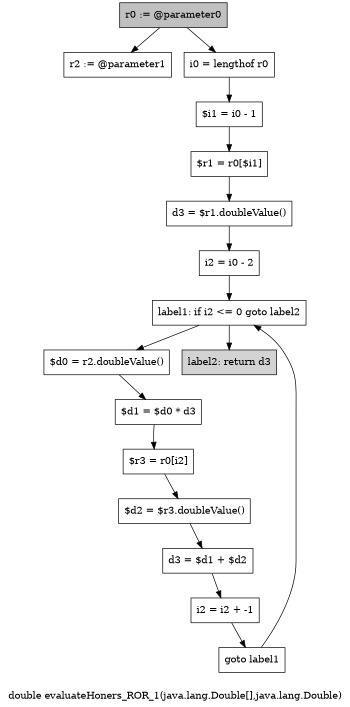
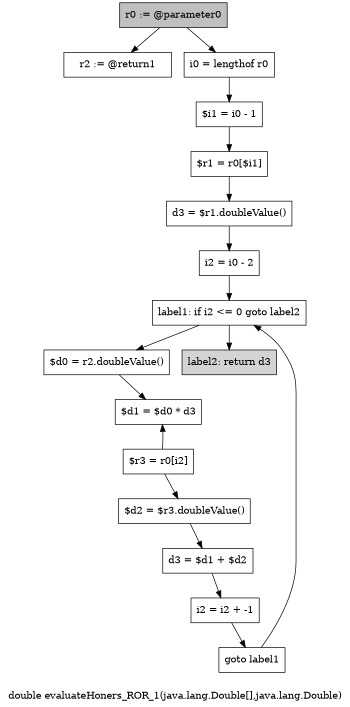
node "r2 := @parameter1": label "r2 := @parameter1" -> "r2 := @return1"
edge "$d1 = $d0 * d3" -> "$r3 = r0[i2]": reversed
